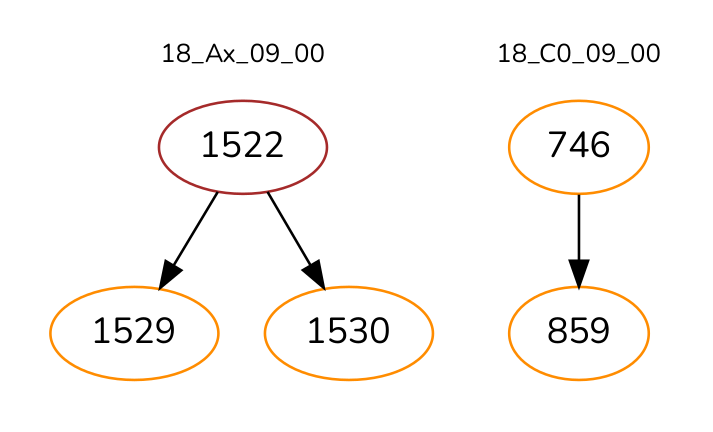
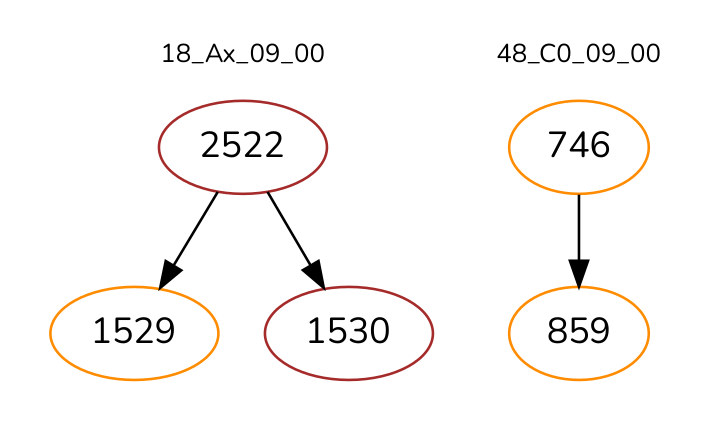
cluster "18_C0_09_00": label "18_C0_09_00" -> "48_C0_09_00"
node "1522": label "1522" -> "2522"
node "1530": color darkorange -> brown
